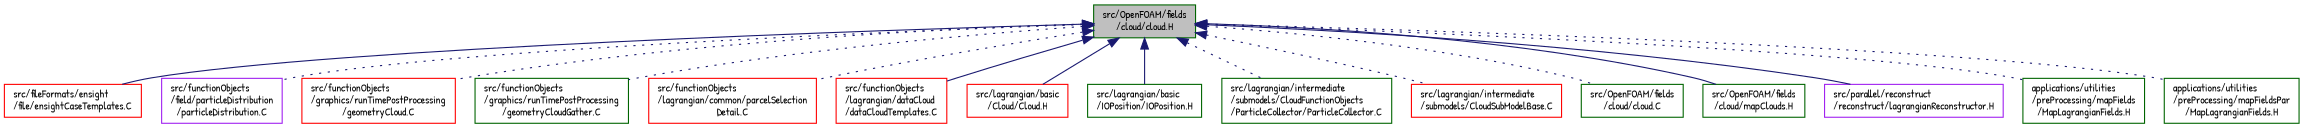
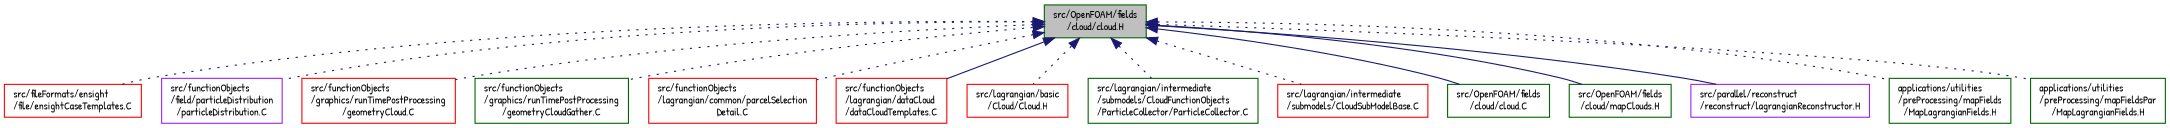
edge "src/OpenFOAM/fields /cloud/cloud.C" -> "src/OpenFOAM/fields /cloud/cloud.H": style dotted -> solid
edge "src/fileFormats/ensight /file/ensightCaseTemplates.C" -> "src/OpenFOAM/fields /cloud/cloud.H": style solid -> dotted
edge "src/lagrangian/basic /Cloud/Cloud.H" -> "src/OpenFOAM/fields /cloud/cloud.H": style solid -> dotted
node "src/lagrangian/basic /IOPosition/IOPosition.H": removed
